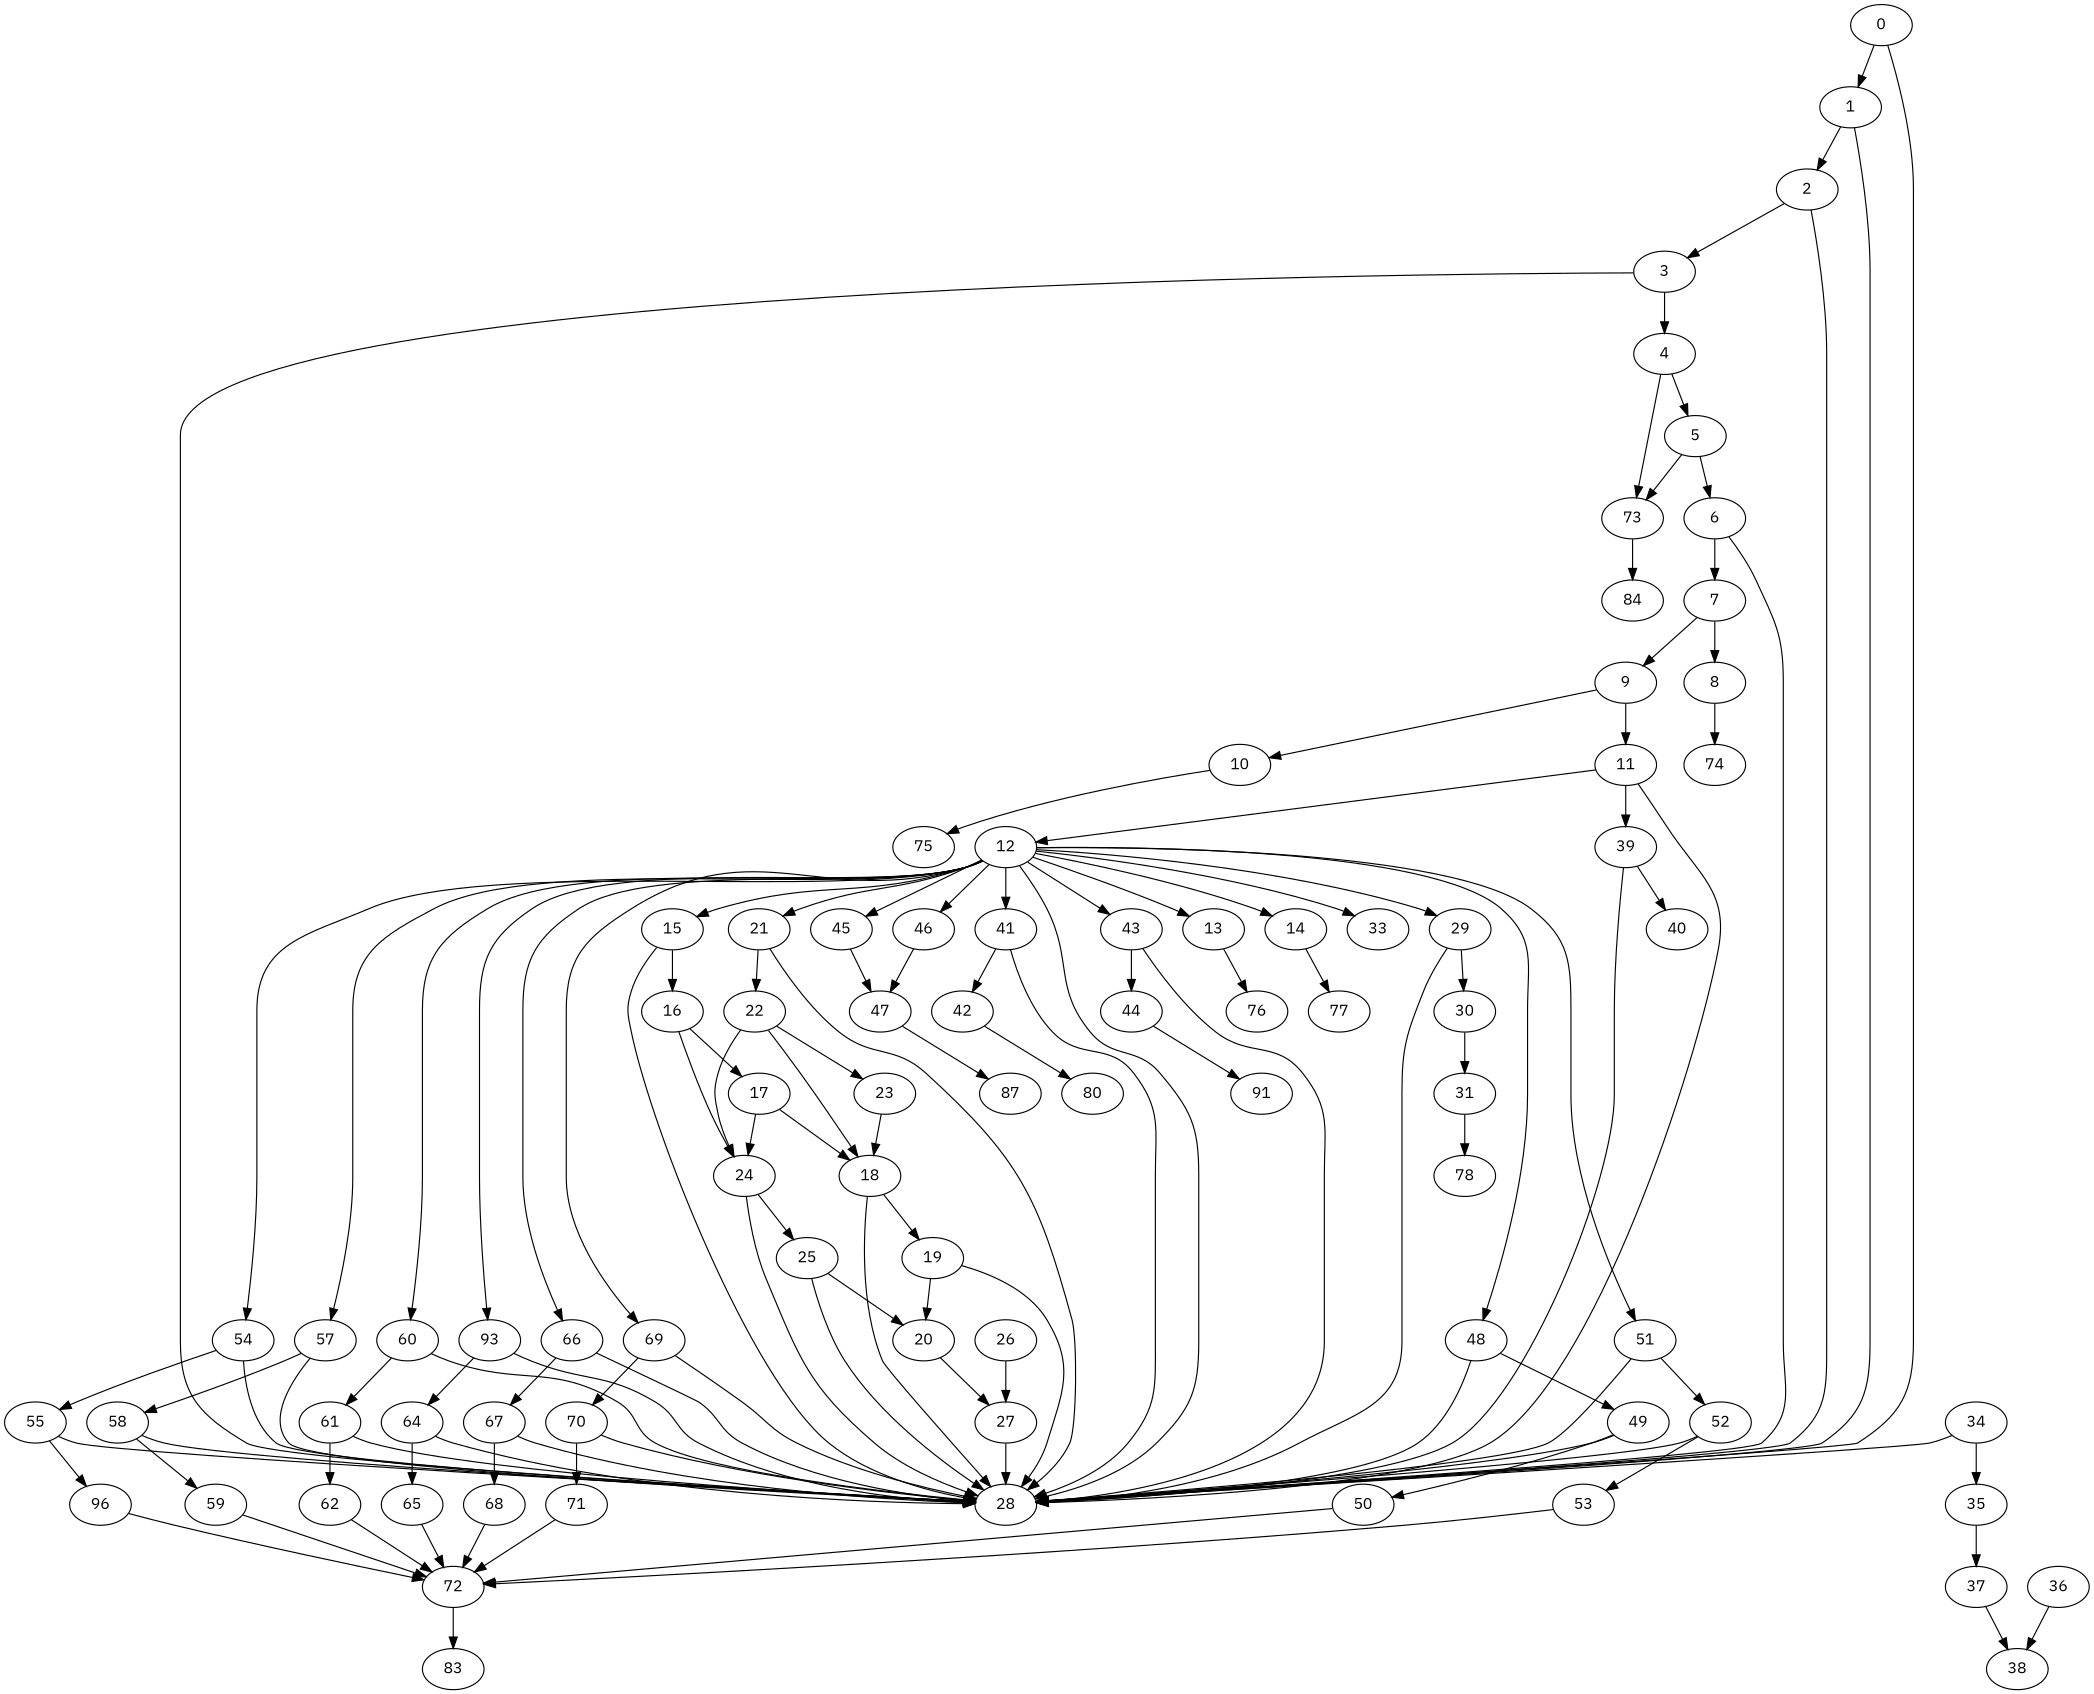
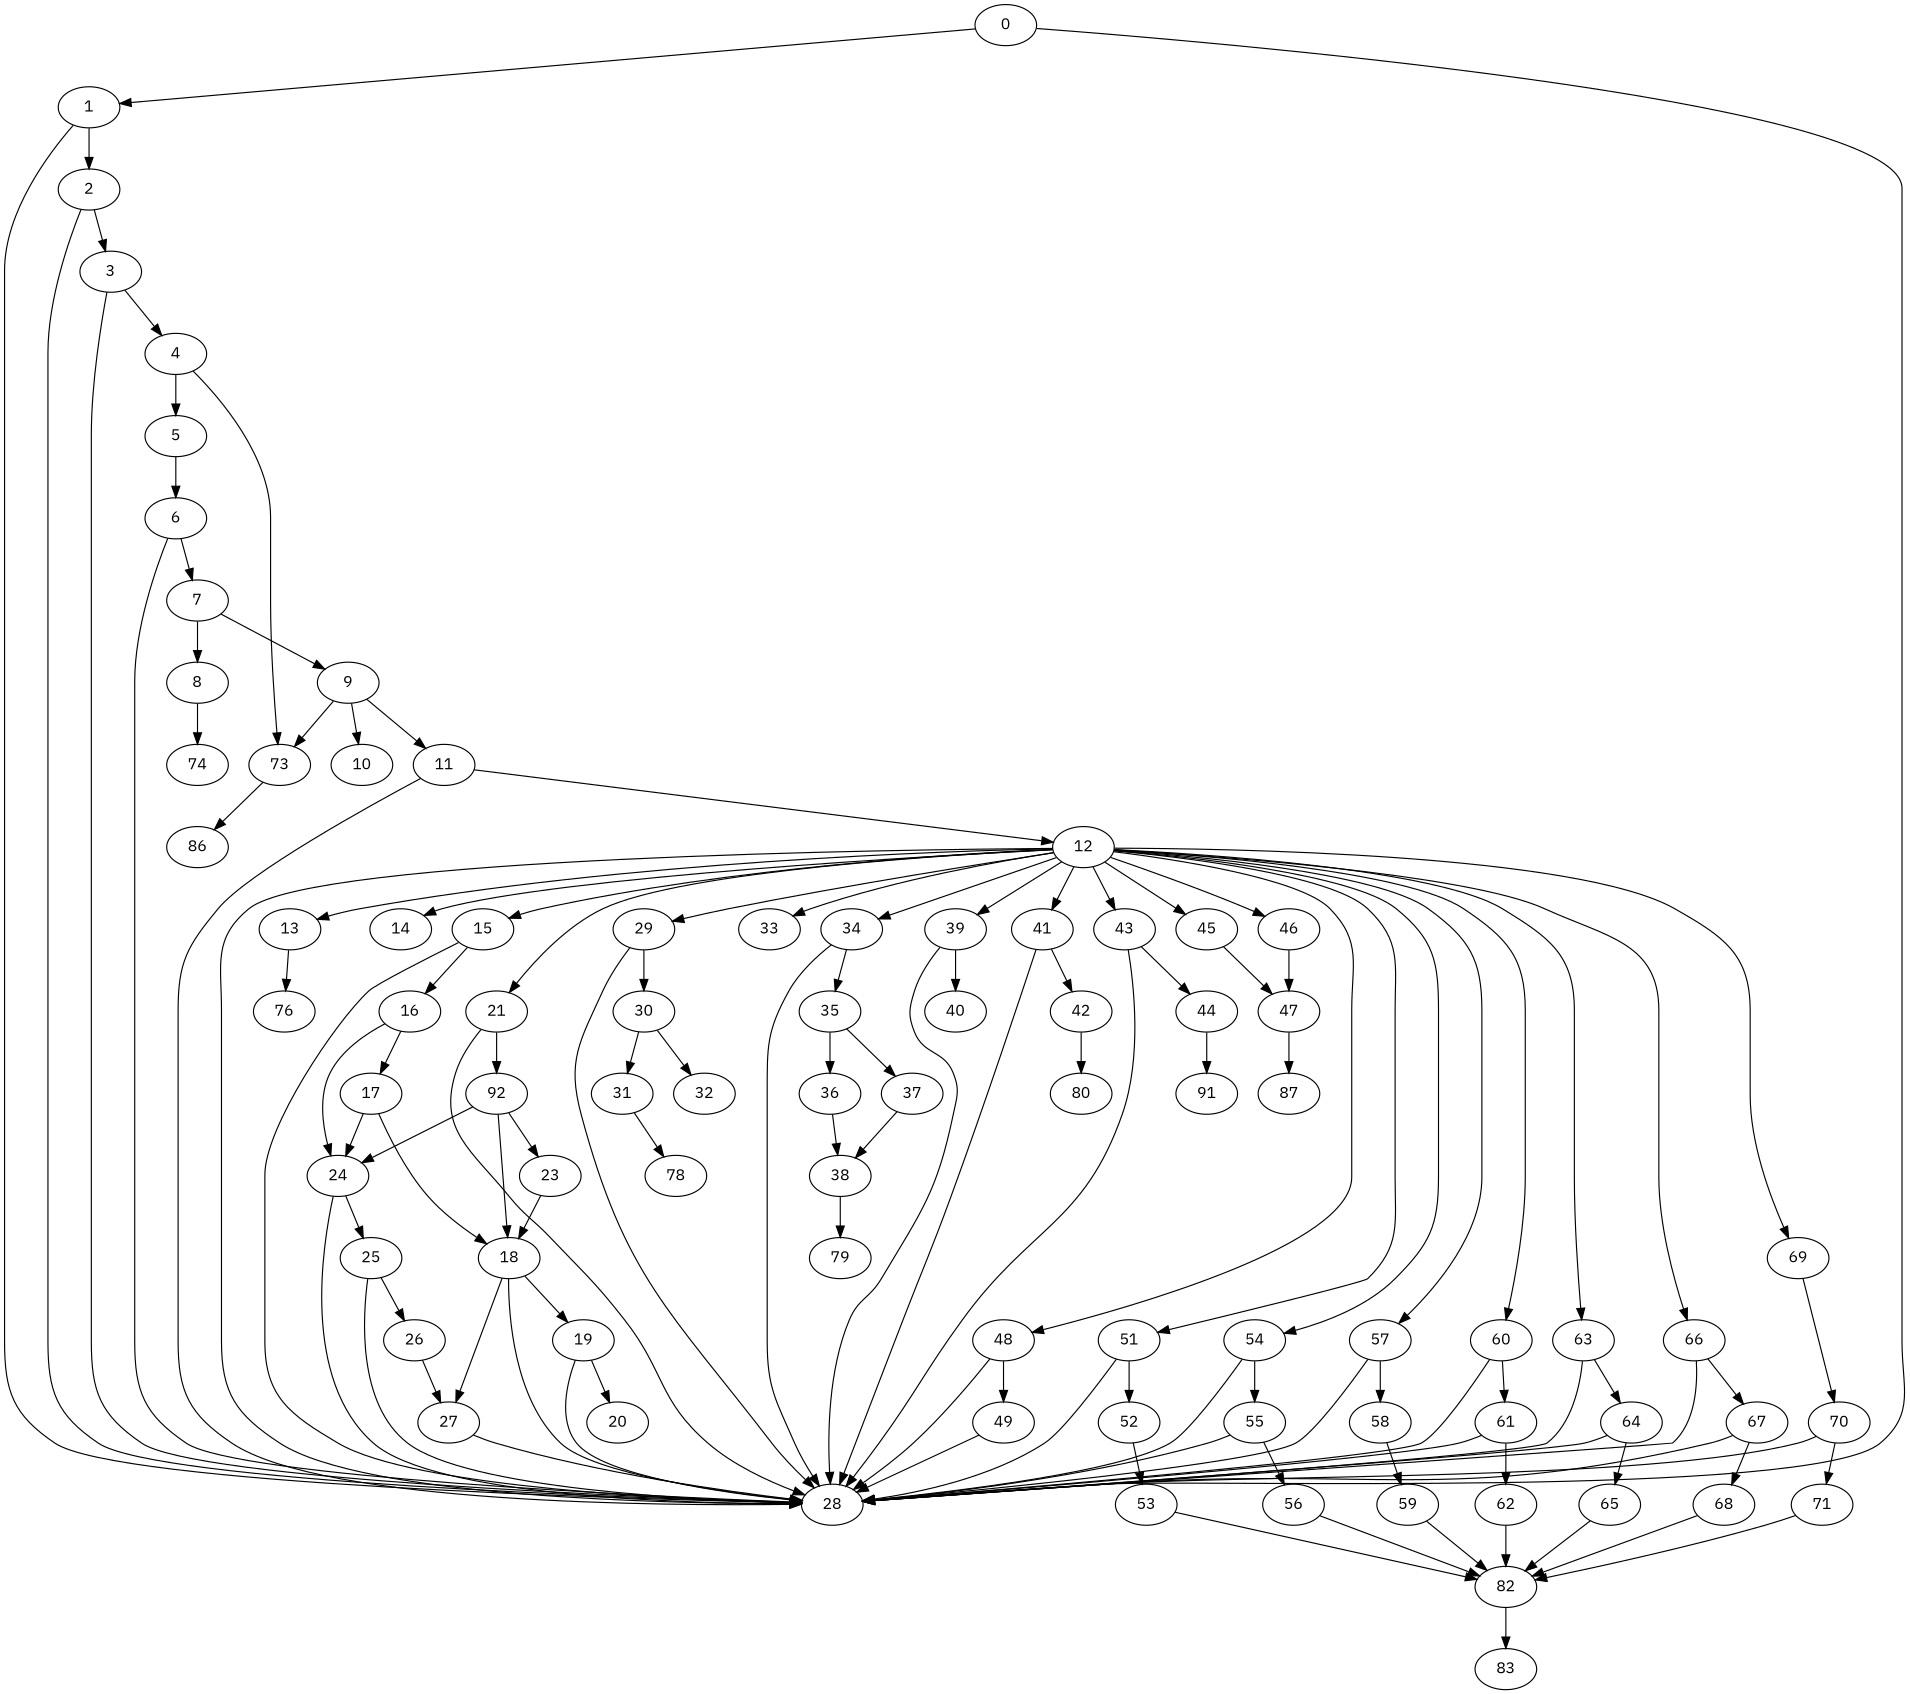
edge "5" -> "73": now "9" -> "73"
node "84": label "84" -> "86"
edge "11" -> "39": now "12" -> "39"
node "75": removed
edge "12" -> "34": added
node "22": label "22" -> "92"
node "77": removed
edge "35" -> "36": added
node "32": added
node "79": added
edge "25" -> "20": now "25" -> "26"
node "93": label "93" -> "63"
edge "20" -> "27": now "18" -> "27"
edge "69" -> "28": removed
edge "52" -> "28": removed
edge "58" -> "28": removed
node "96": label "96" -> "56"
node "50": removed
node "72": label "72" -> "82"
